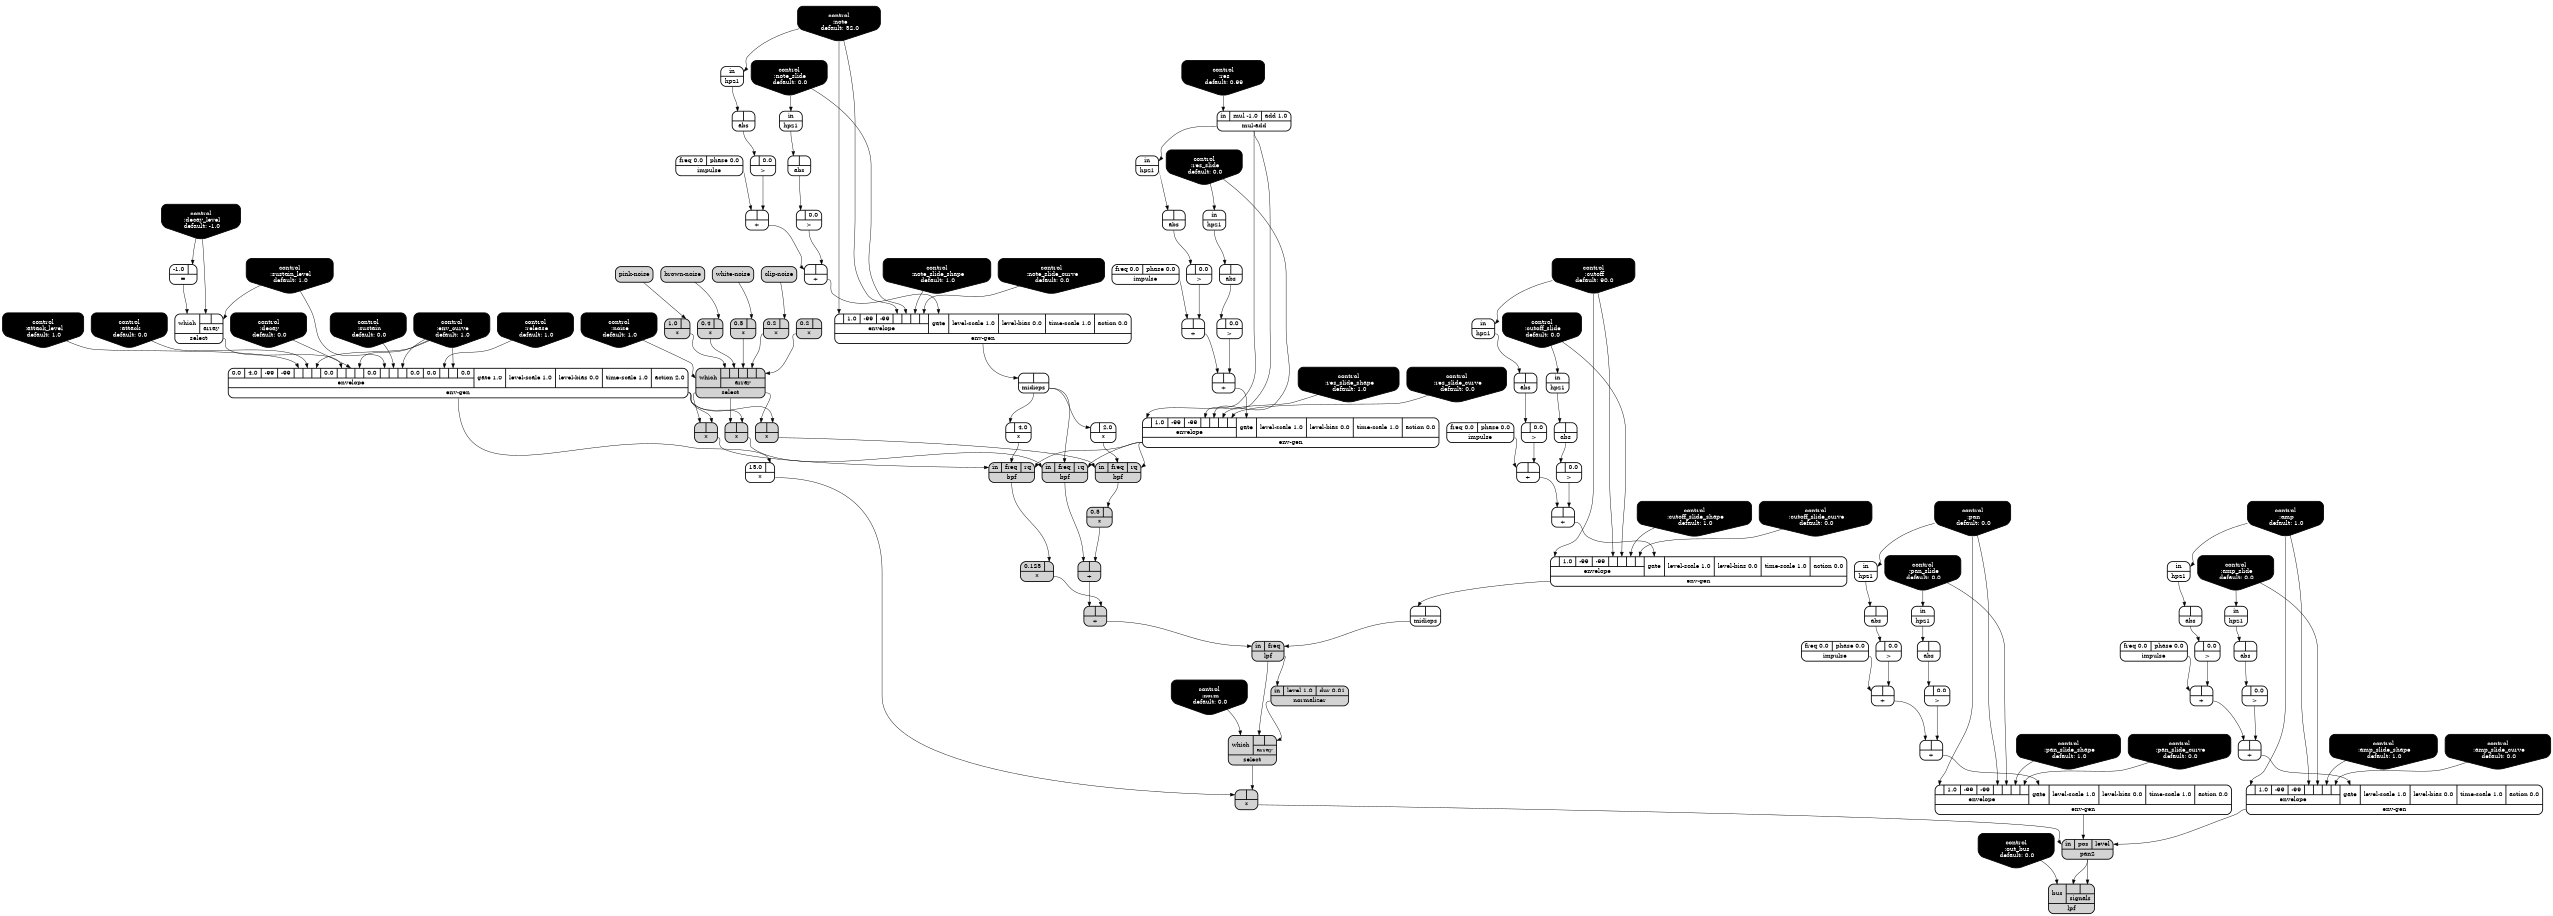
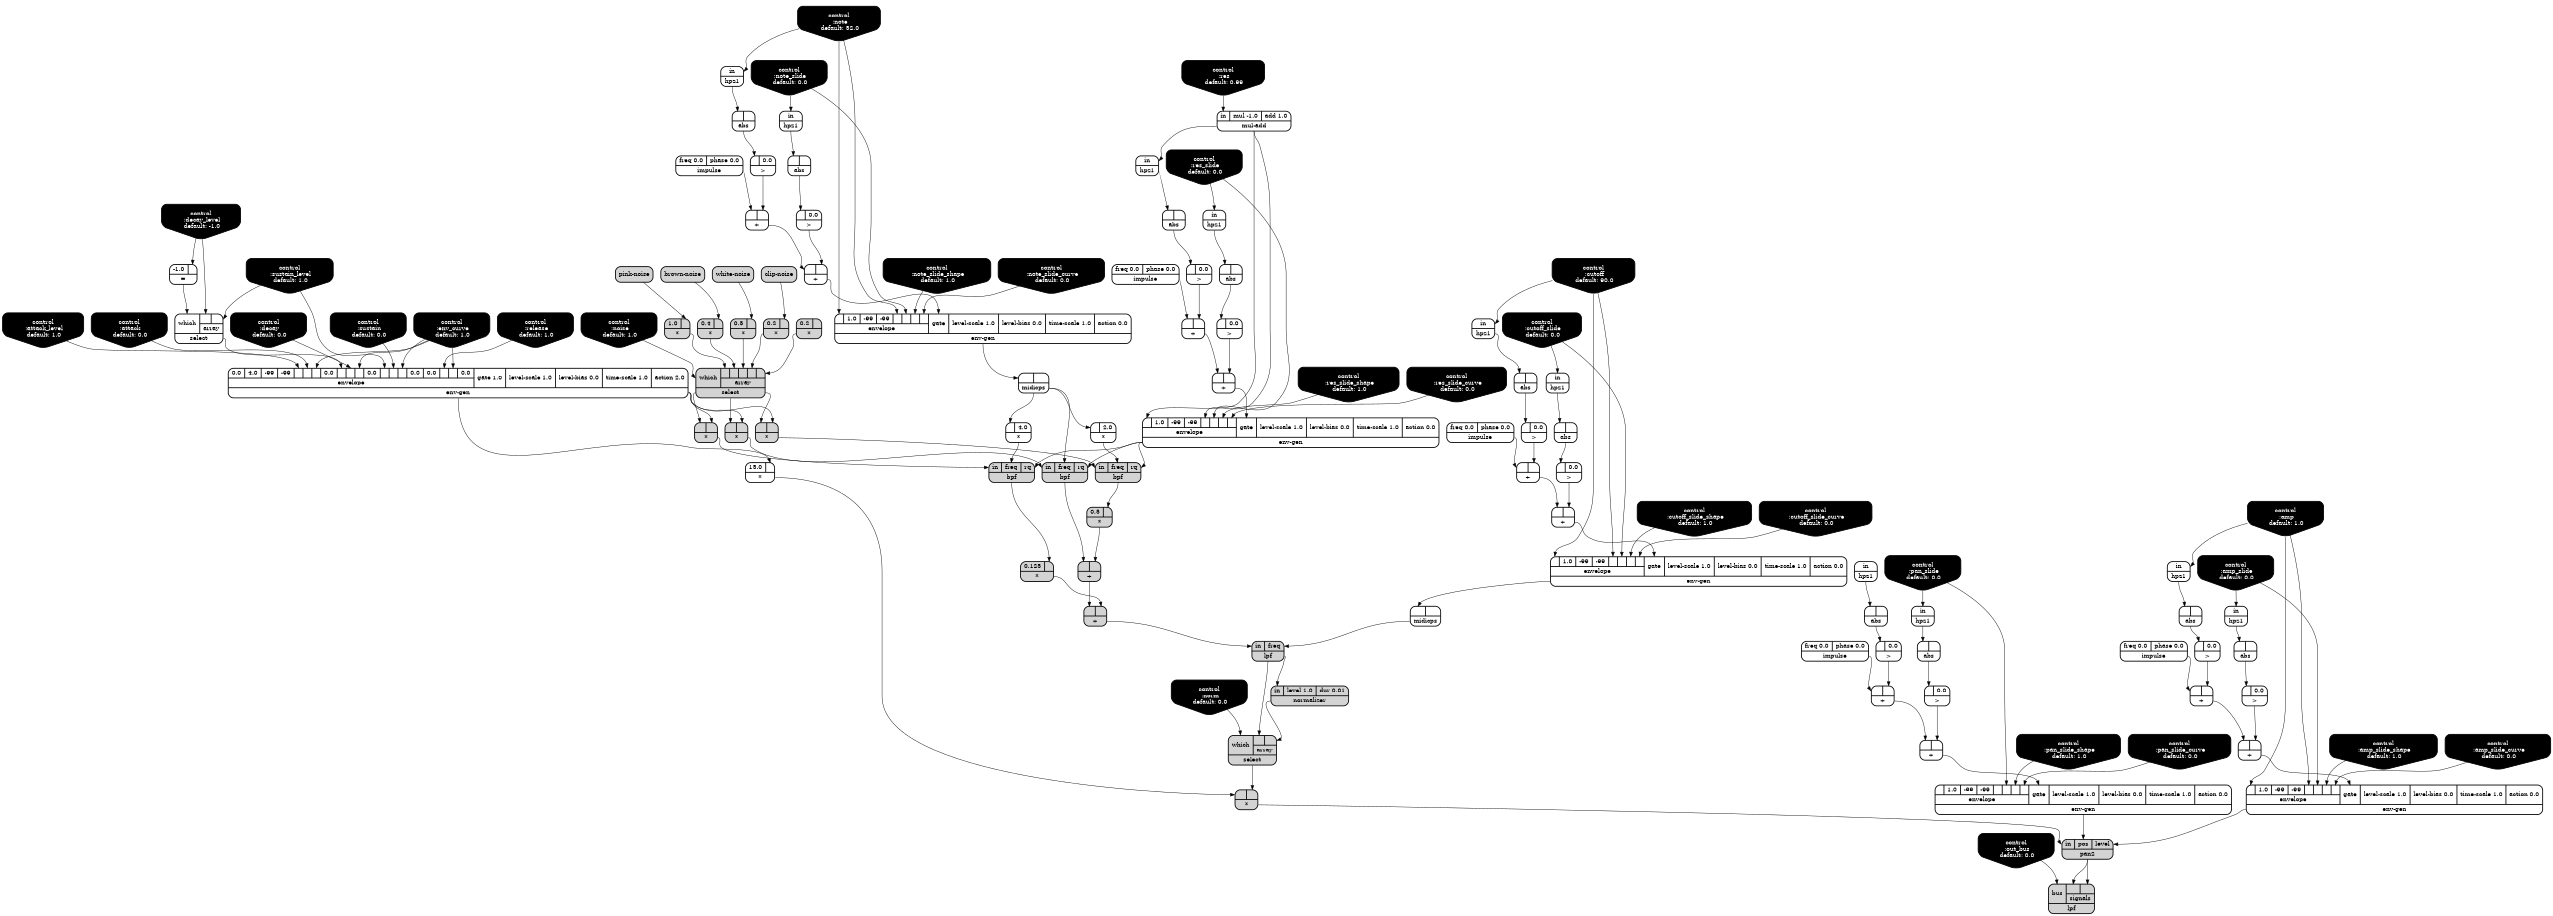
node "control :pan default: 0.0": removed
